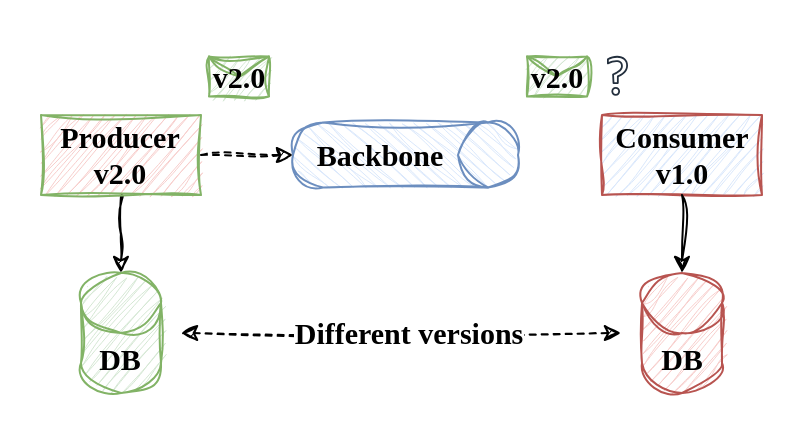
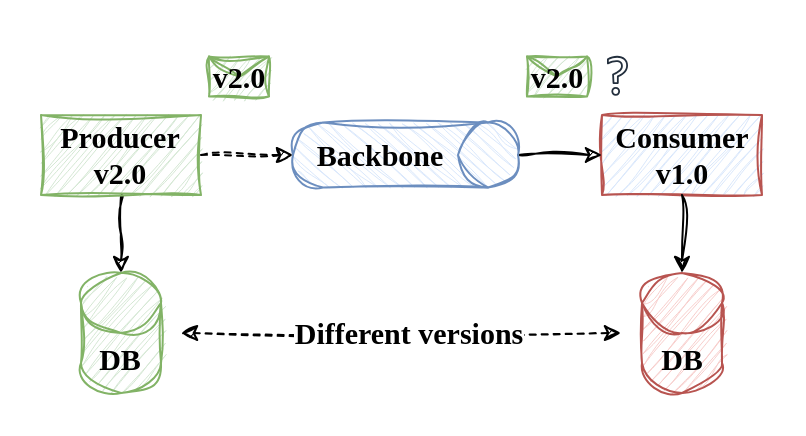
node "Producer v2.0": fillcolor #f8cecc -> #d5e8d4
edge "Backbone" -> "Consumer v1.0": added
